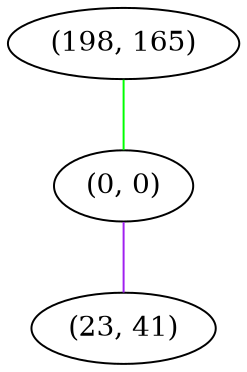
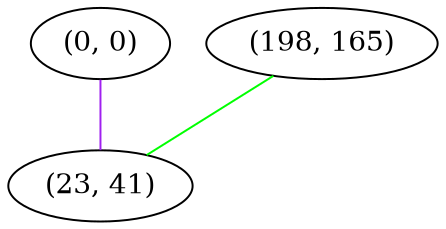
edge "(198, 165)" -- "(0, 0)": now "(198, 165)" -- "(23, 41)"
